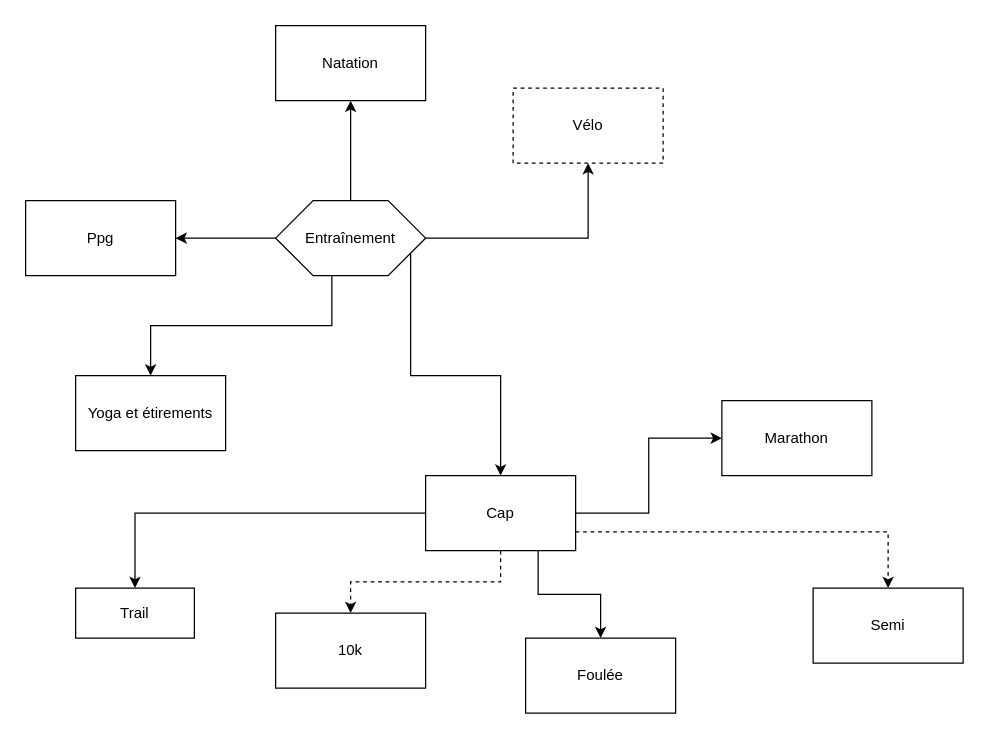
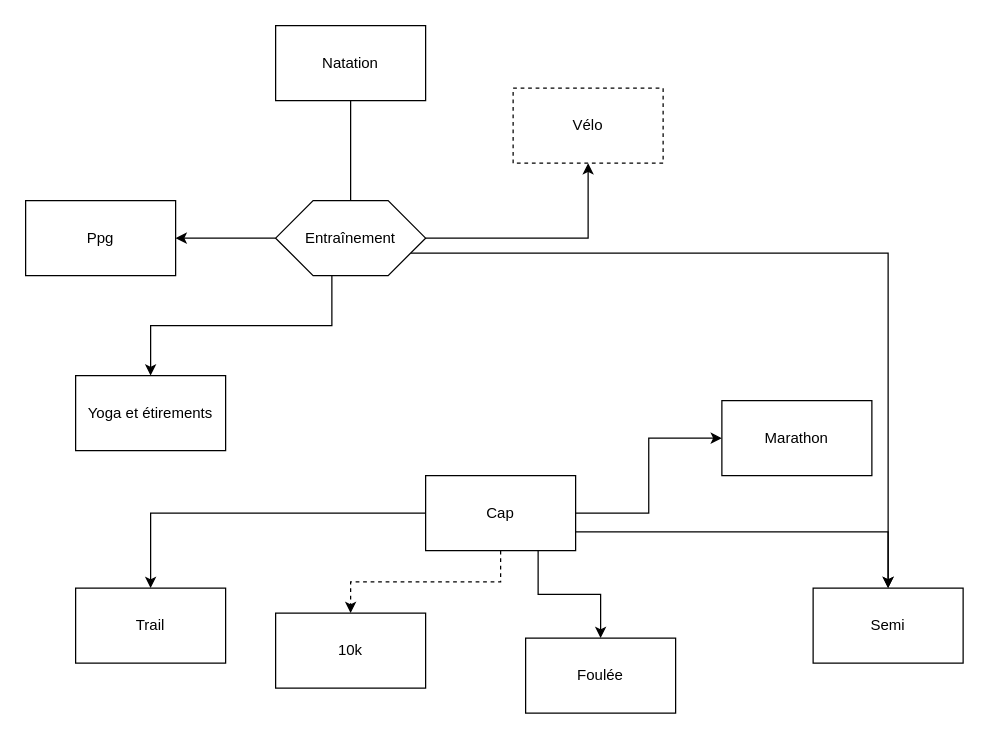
edge "Entraînement" -> "Natation": arrowhead classic -> none
edge "Entraînement" -> "Cap": now "Entraînement" -> "Semi"
edge "Cap" -> "Semi": style dashed -> solid
node "Trail": size 119x50 -> 150x75
